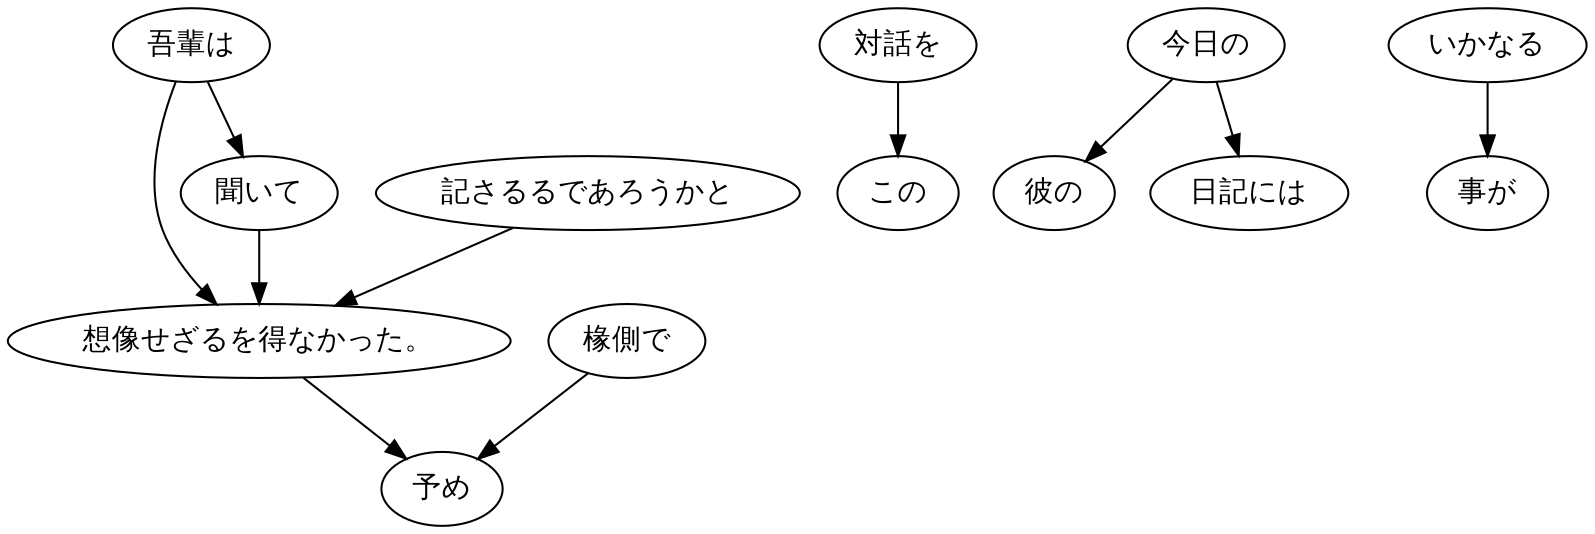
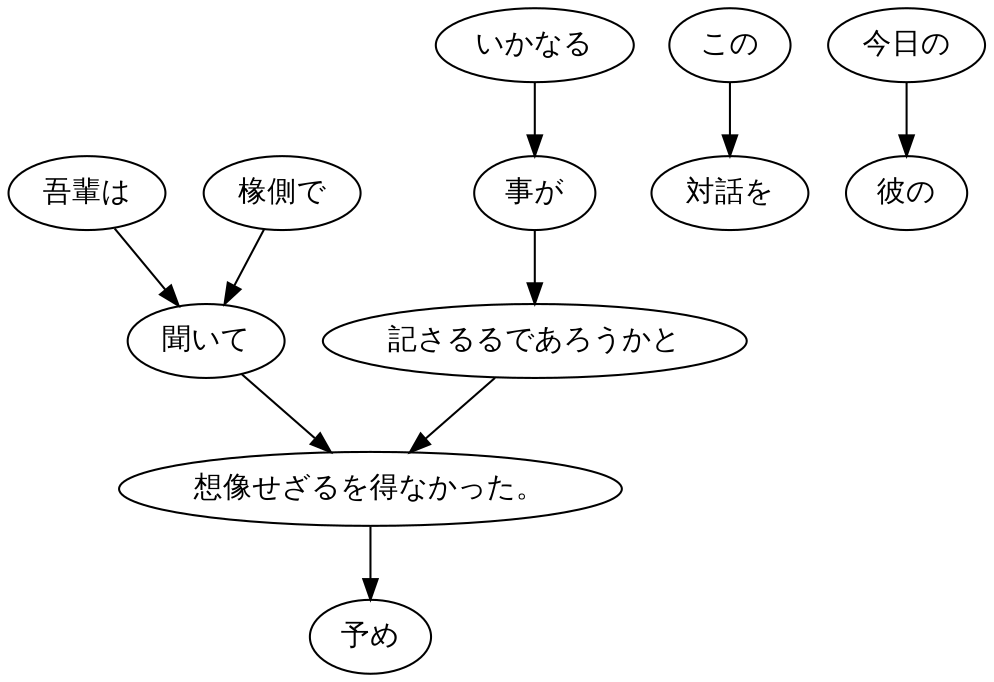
edge "対話を" -> "この": reversed
edge "吾輩は" -> "想像せざるを得なかった。": removed
node "日記には": removed
edge "事が" -> "記さるるであろうかと": added
edge "椽側で" -> "予め": now "椽側で" -> "聞いて"
